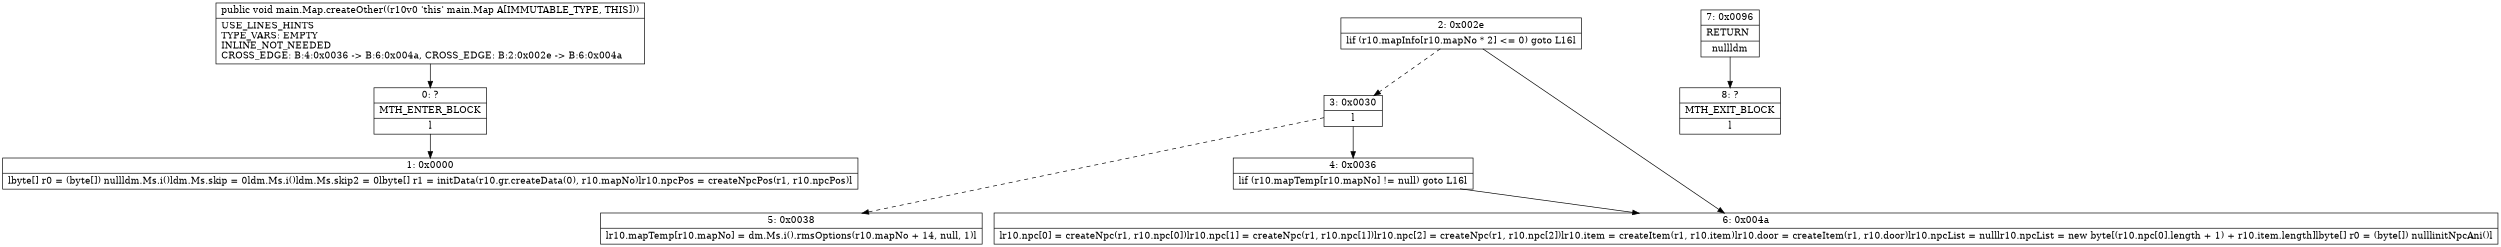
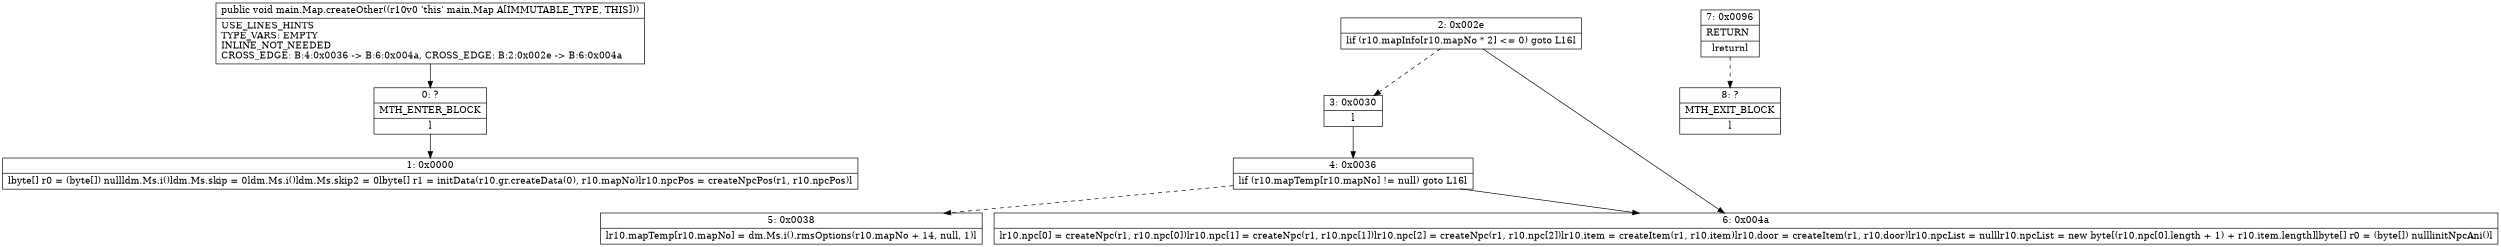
node "7: 0x0096": text "nullldm" -> "lreturnl"
edge "7: 0x0096" -> "8: ?": style solid -> dashed
edge "3: 0x0030" -> "5: 0x0038": now "4: 0x0036" -> "5: 0x0038"
